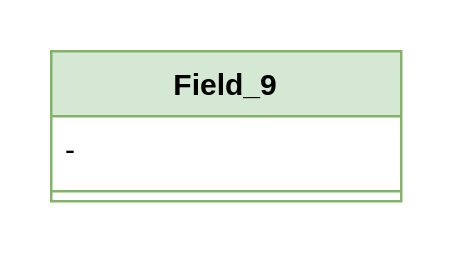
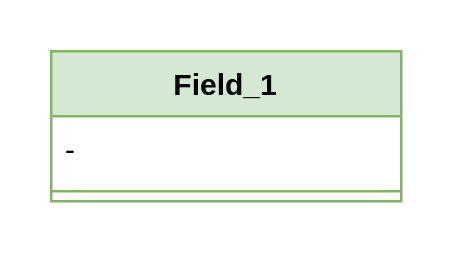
node "Field_9": label "Field_9" -> "Field_1"
